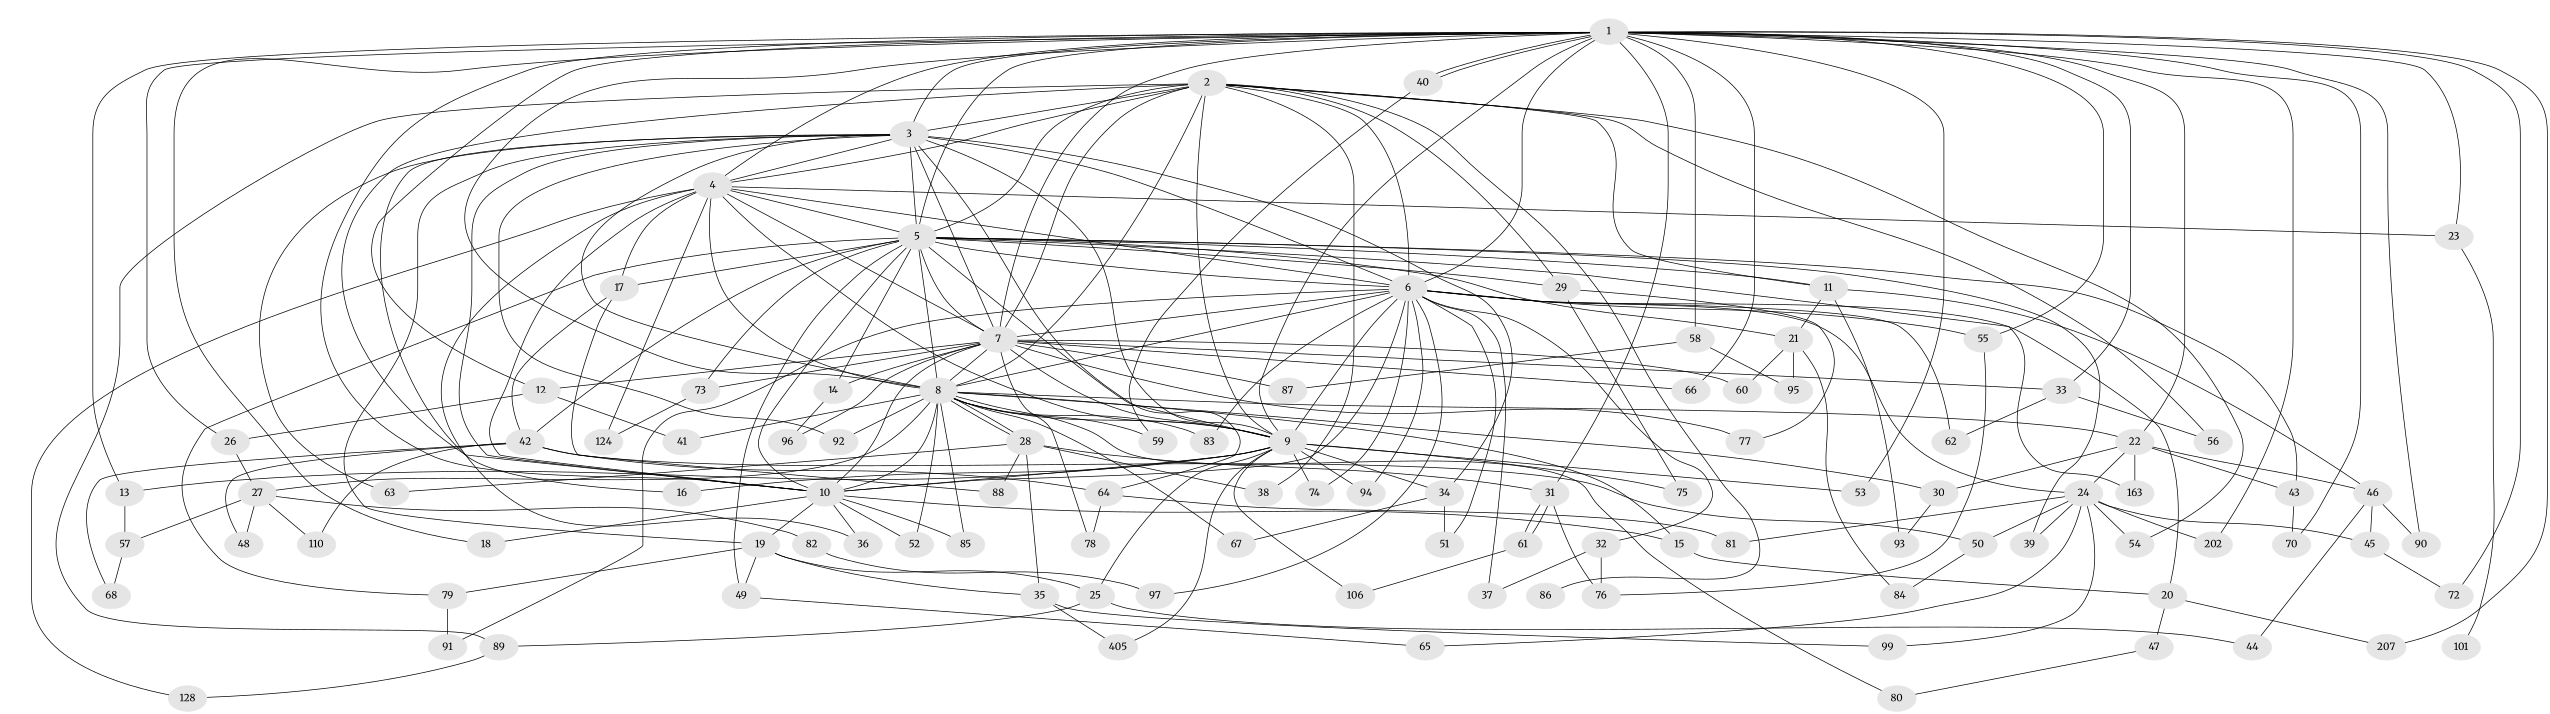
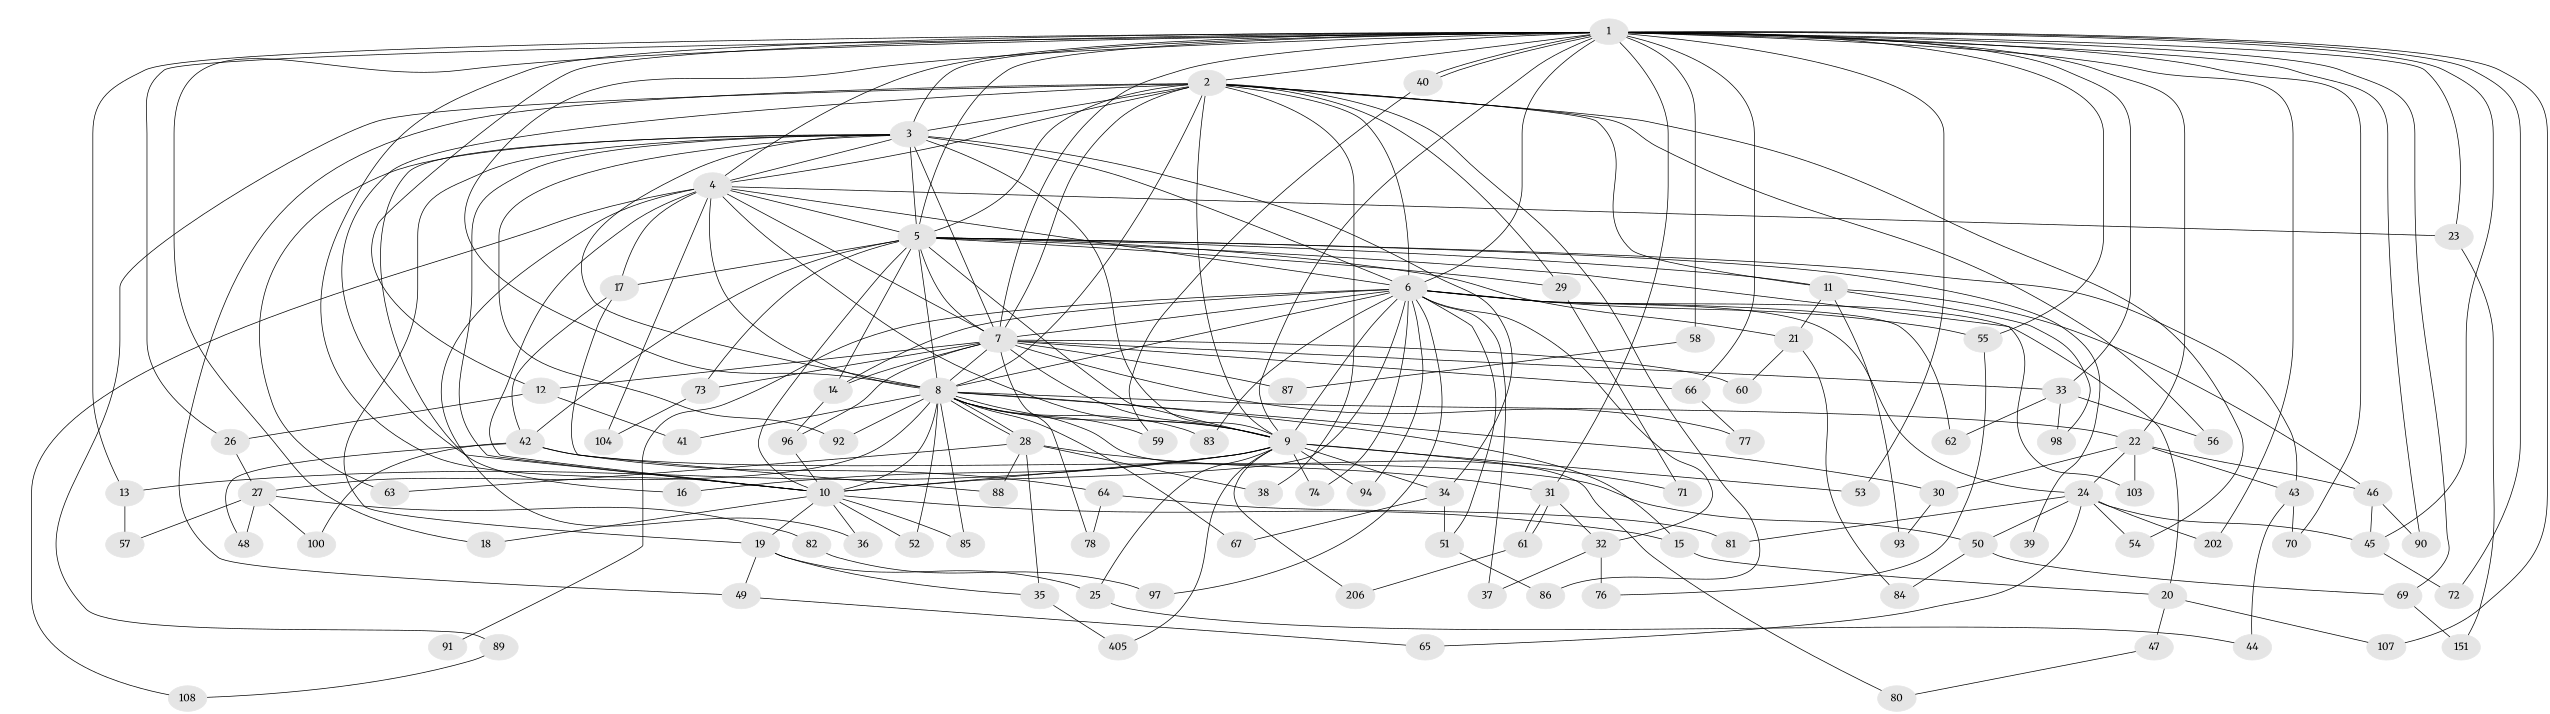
edge "1" -- "2": added
edge "1" -- "45": added
edge "5" -- "6": now "14" -- "6"
edge "3" -- "64": removed
edge "29" -- "77": now "66" -- "77"
edge "5" -- "49": now "2" -- "49"
node "95": removed
edge "7" -- "10": now "96" -- "10"
node "124": label "124" -> "104"
node "98": added
node "75": label "75" -> "71"
node "163": label "163" -> "103"
edge "24" -- "39": removed
node "110": label "110" -> "100"
edge "31" -- "76": now "31" -- "32"
edge "51" -- "86": added
edge "46" -- "44": now "43" -- "44"
node "68": removed
node "79": removed
node "106": label "106" -> "206"
node "69": added
edge "25" -- "89": removed
node "99": removed
node "207": label "207" -> "107"
node "101": label "101" -> "151"
node "128": label "128" -> "108"
